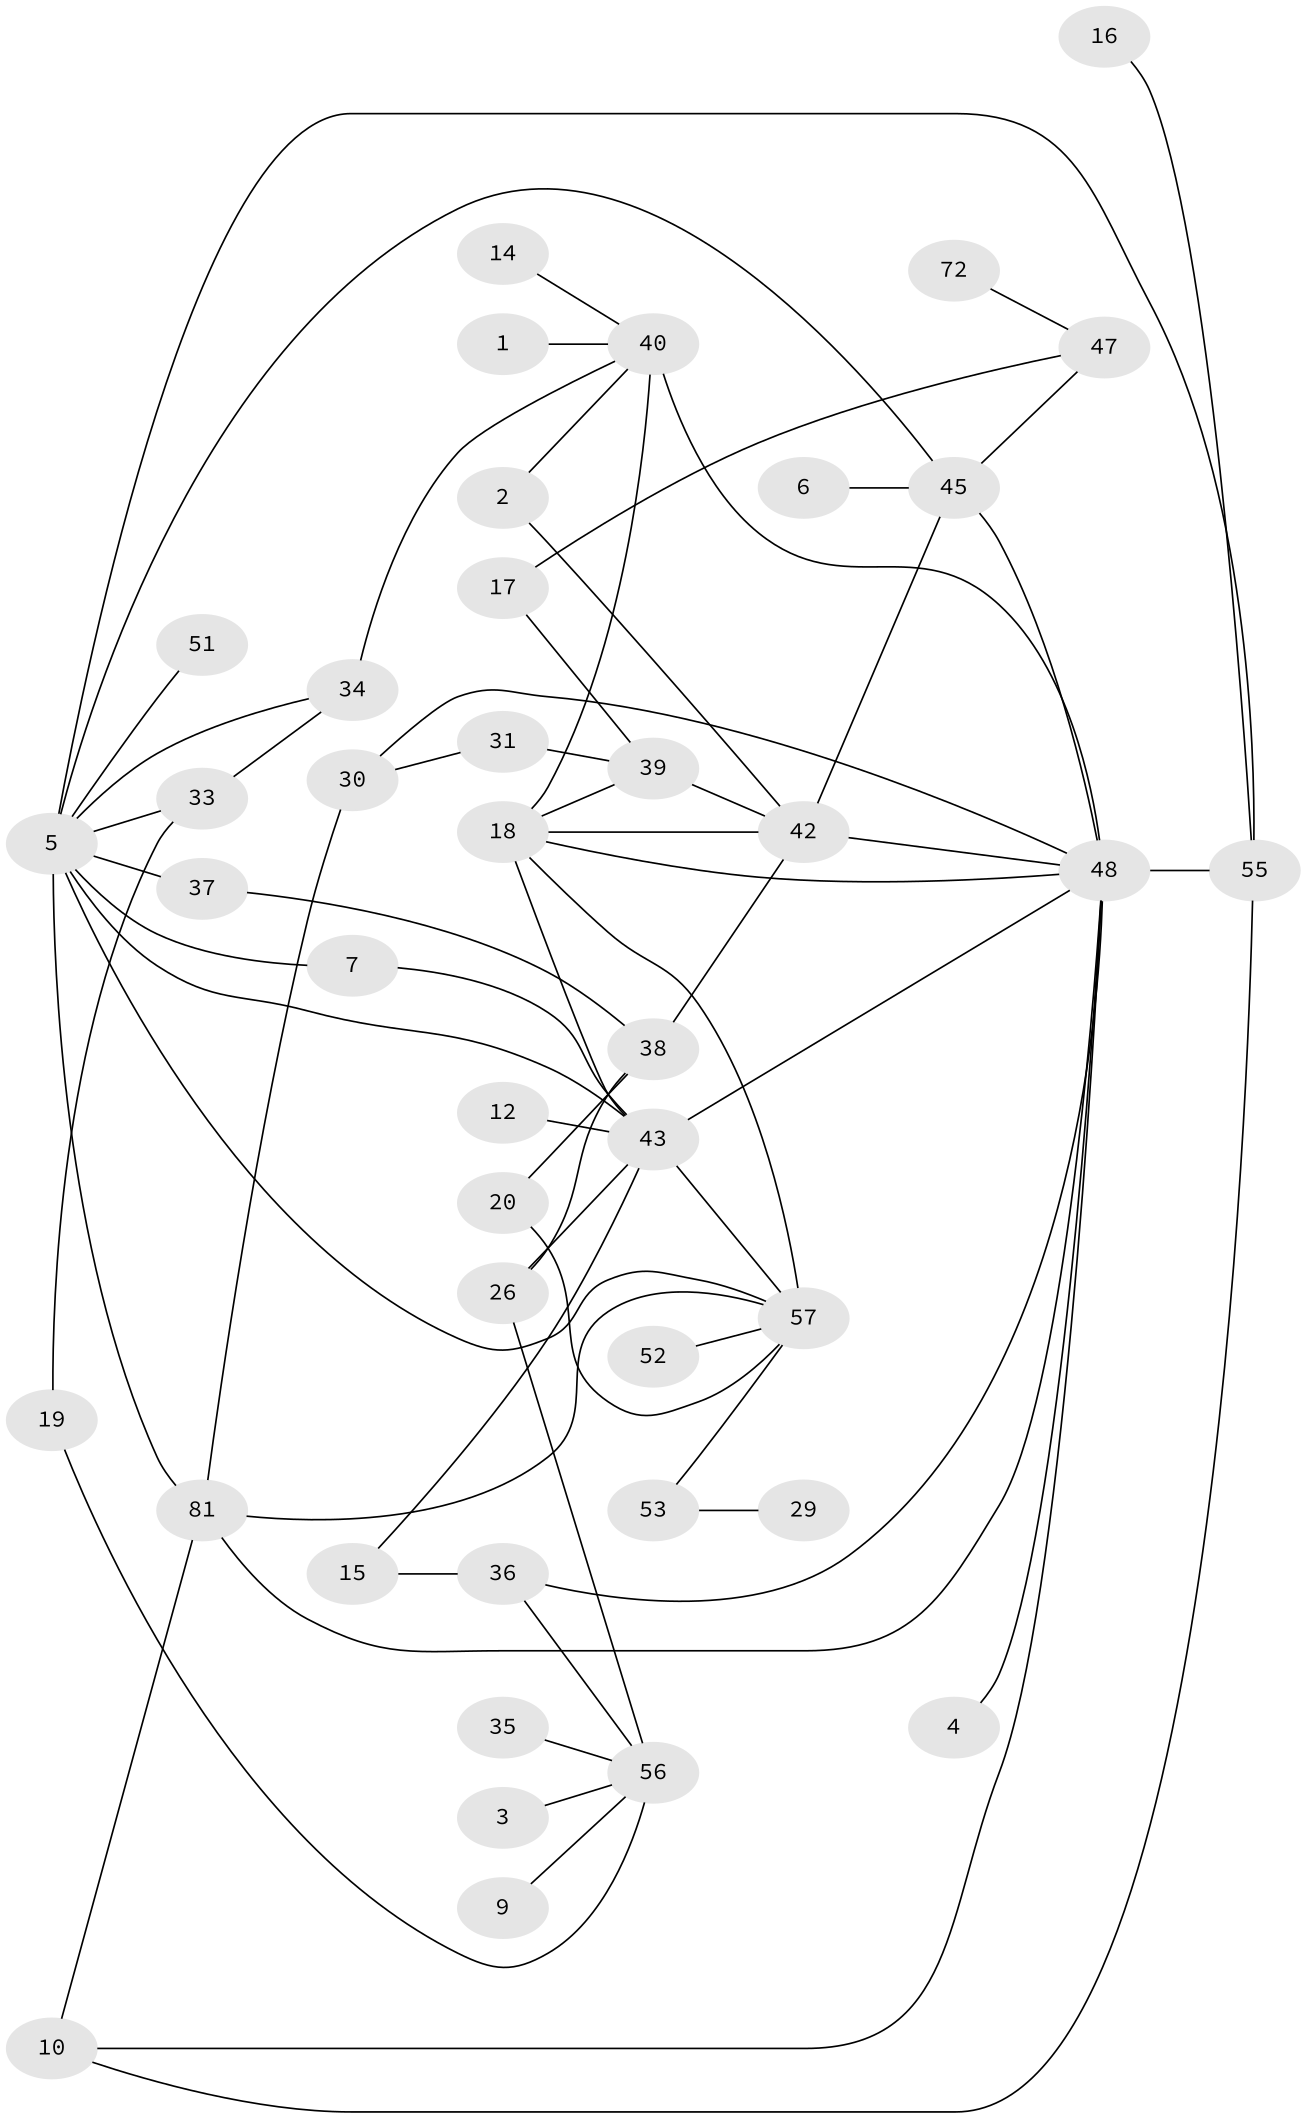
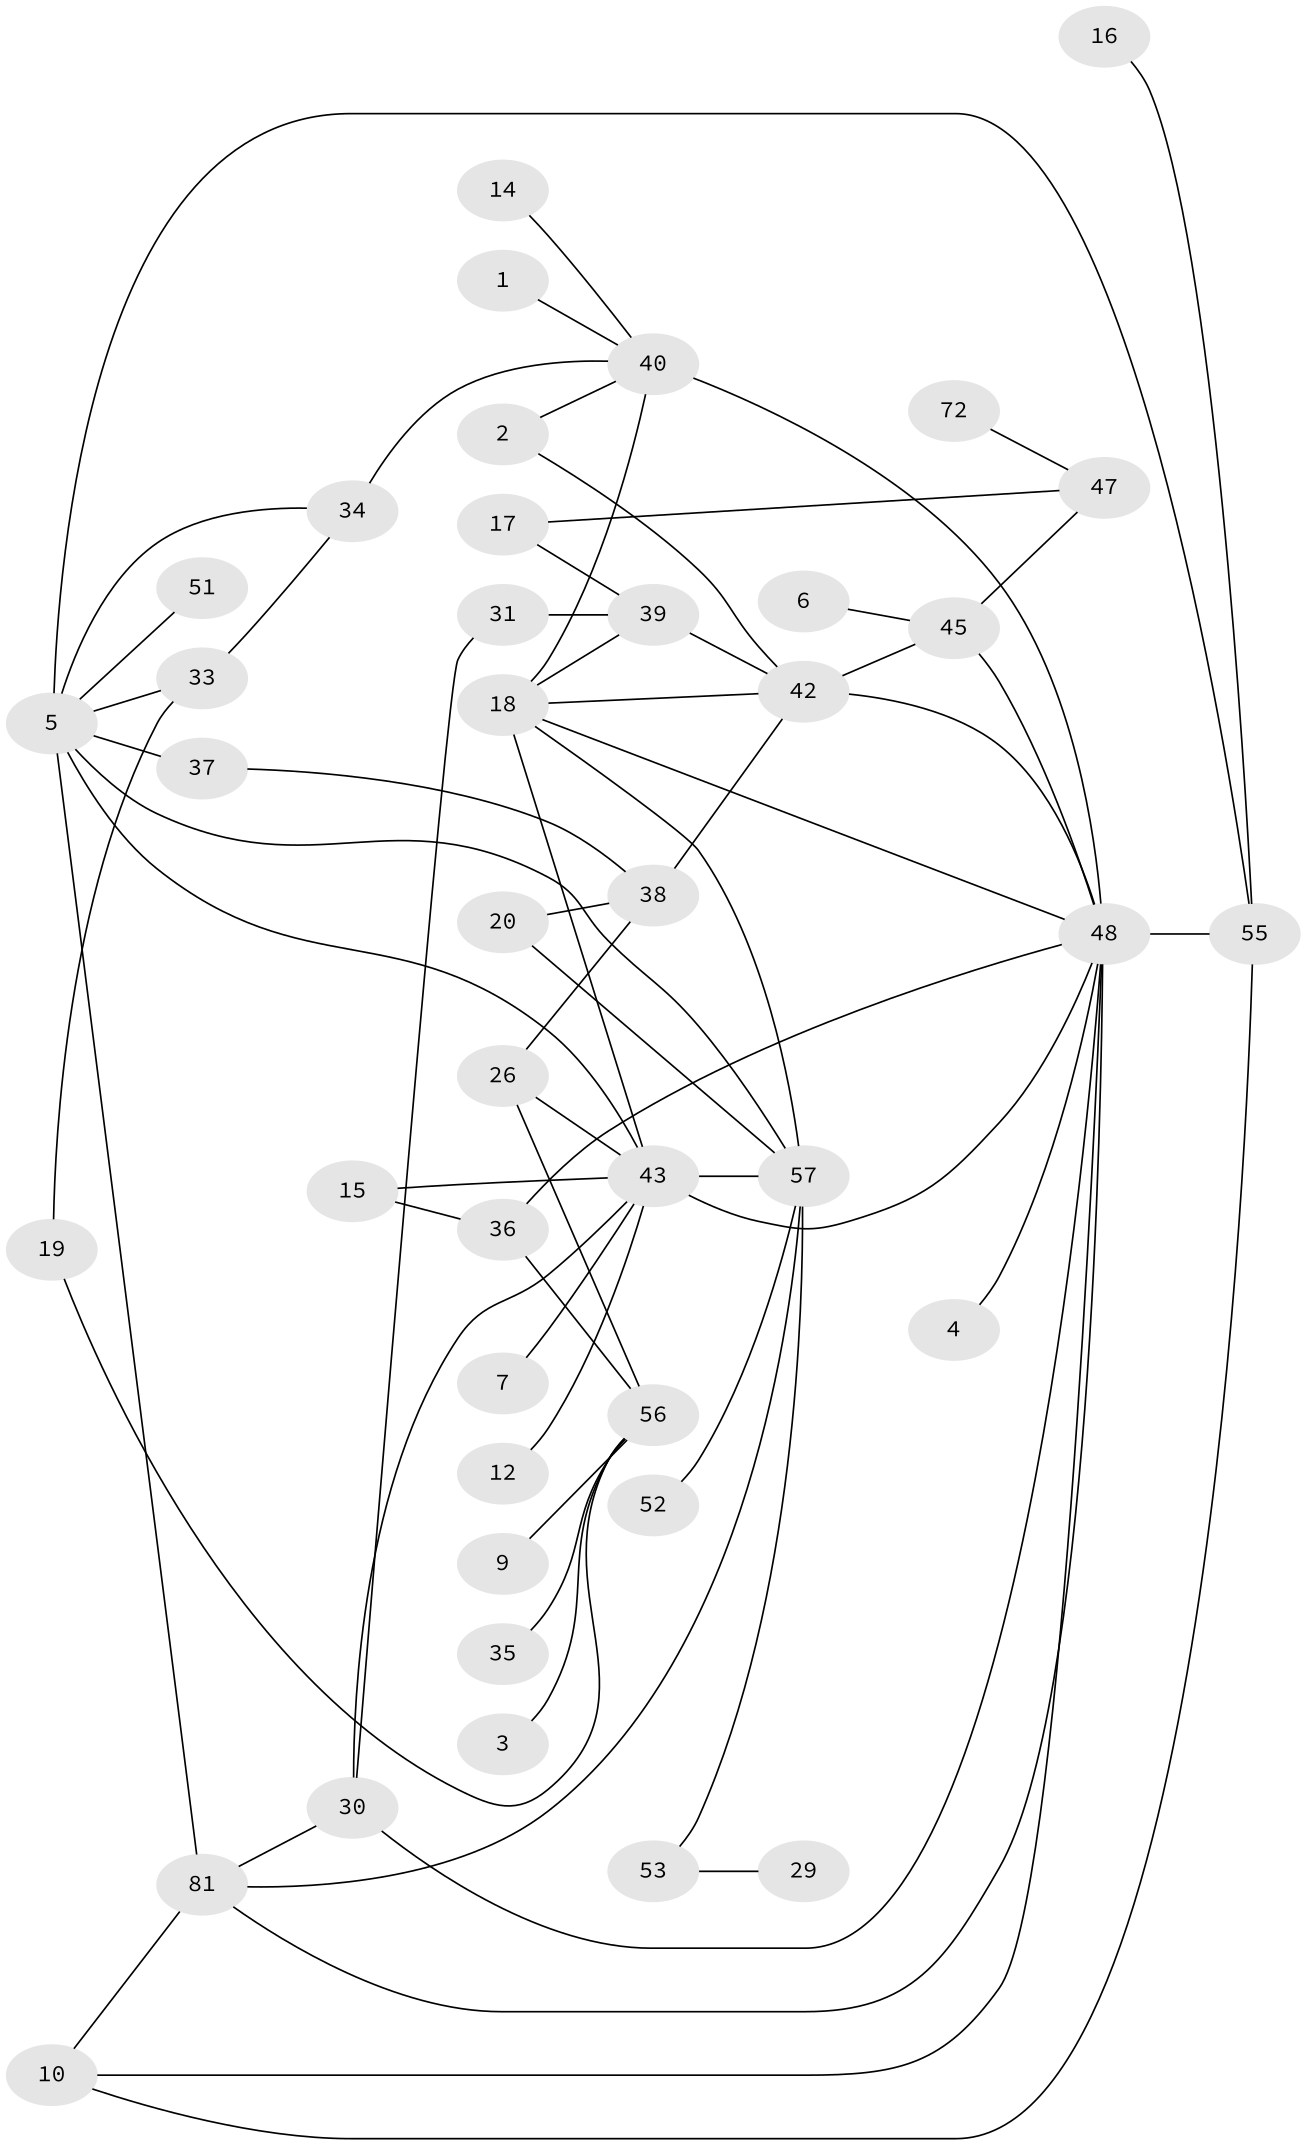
edge "45" -- "5": removed
edge "5" -- "7": removed
edge "43" -- "30": added
